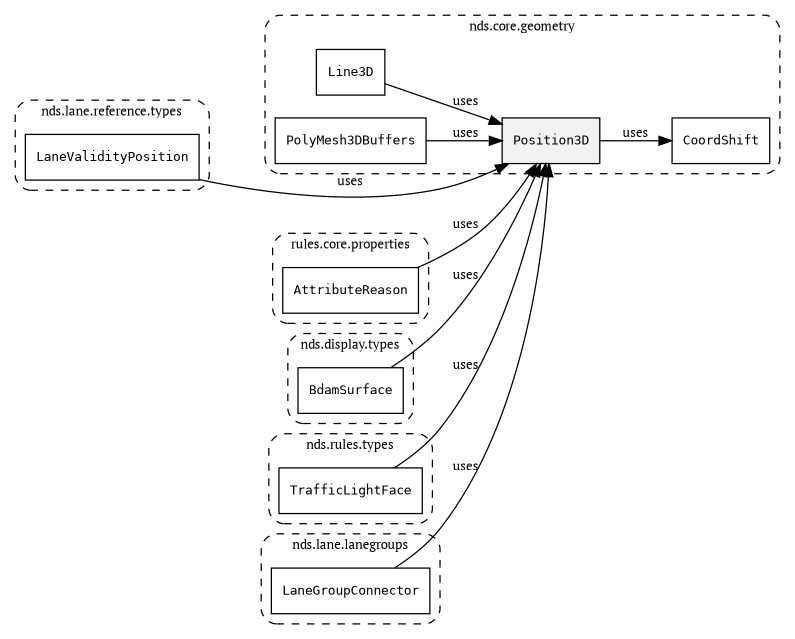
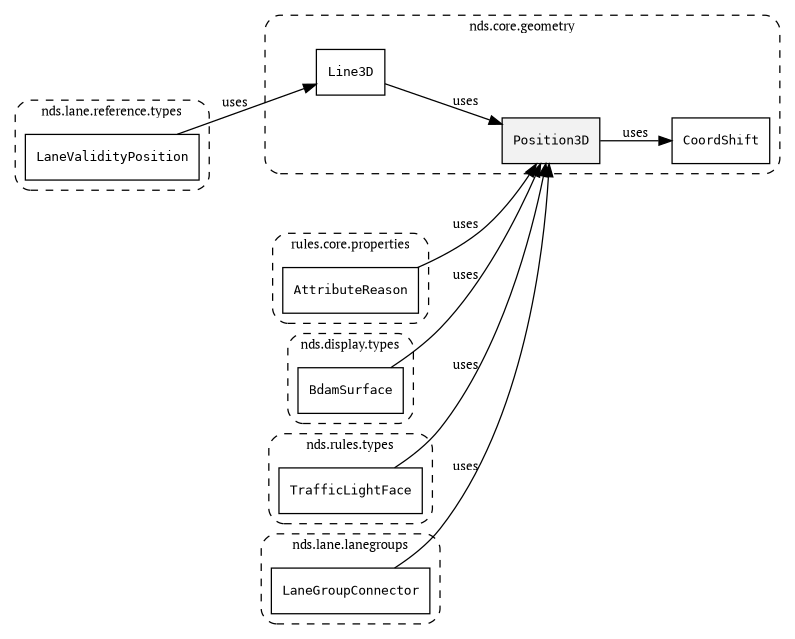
node "PolyMesh3DBuffers": removed
edge "LaneValidityPosition" -> "Position3D": now "LaneValidityPosition" -> "Line3D"
